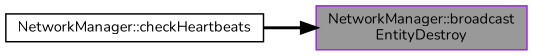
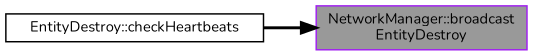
node "NetworkManager::checkHeartbeats": label "NetworkManager::checkHeartbeats" -> "EntityDestroy::checkHeartbeats"
